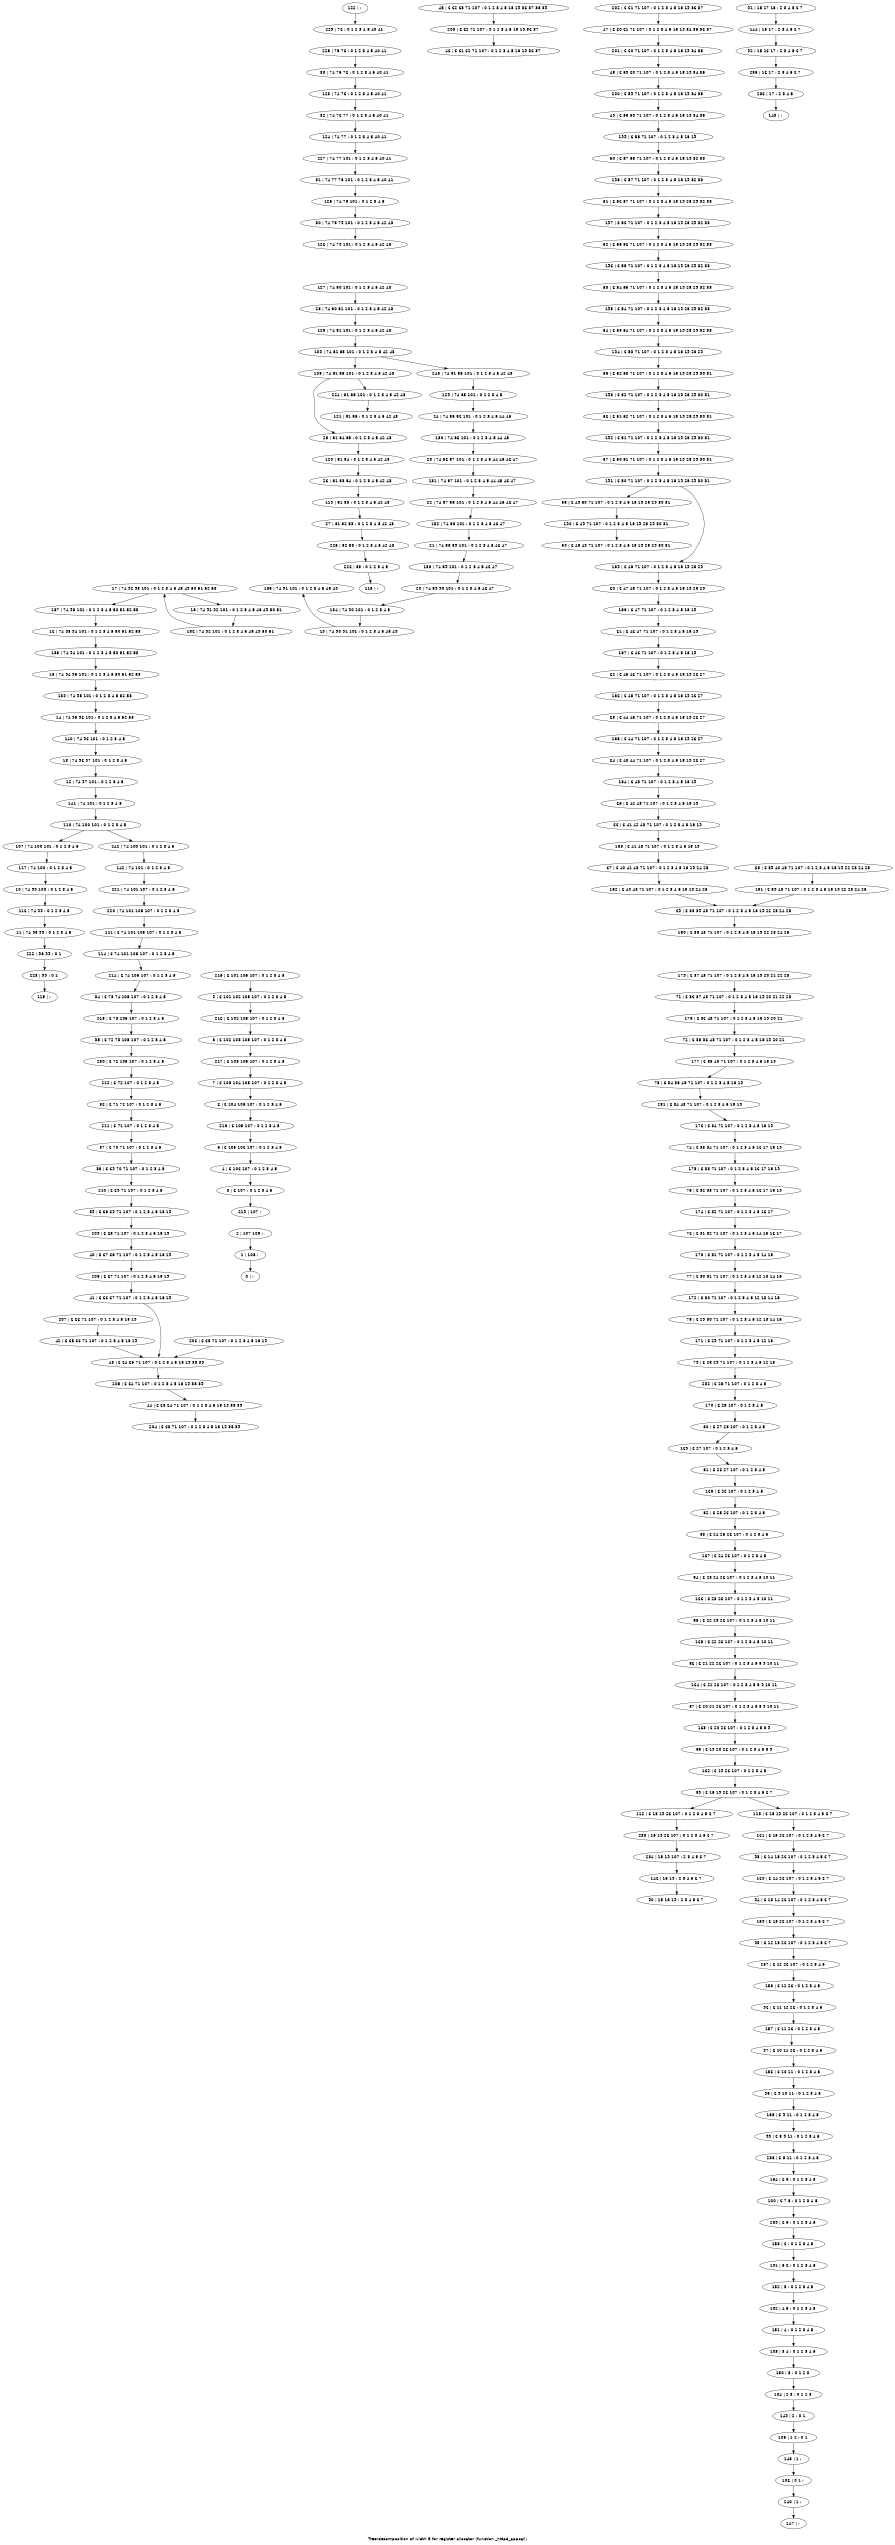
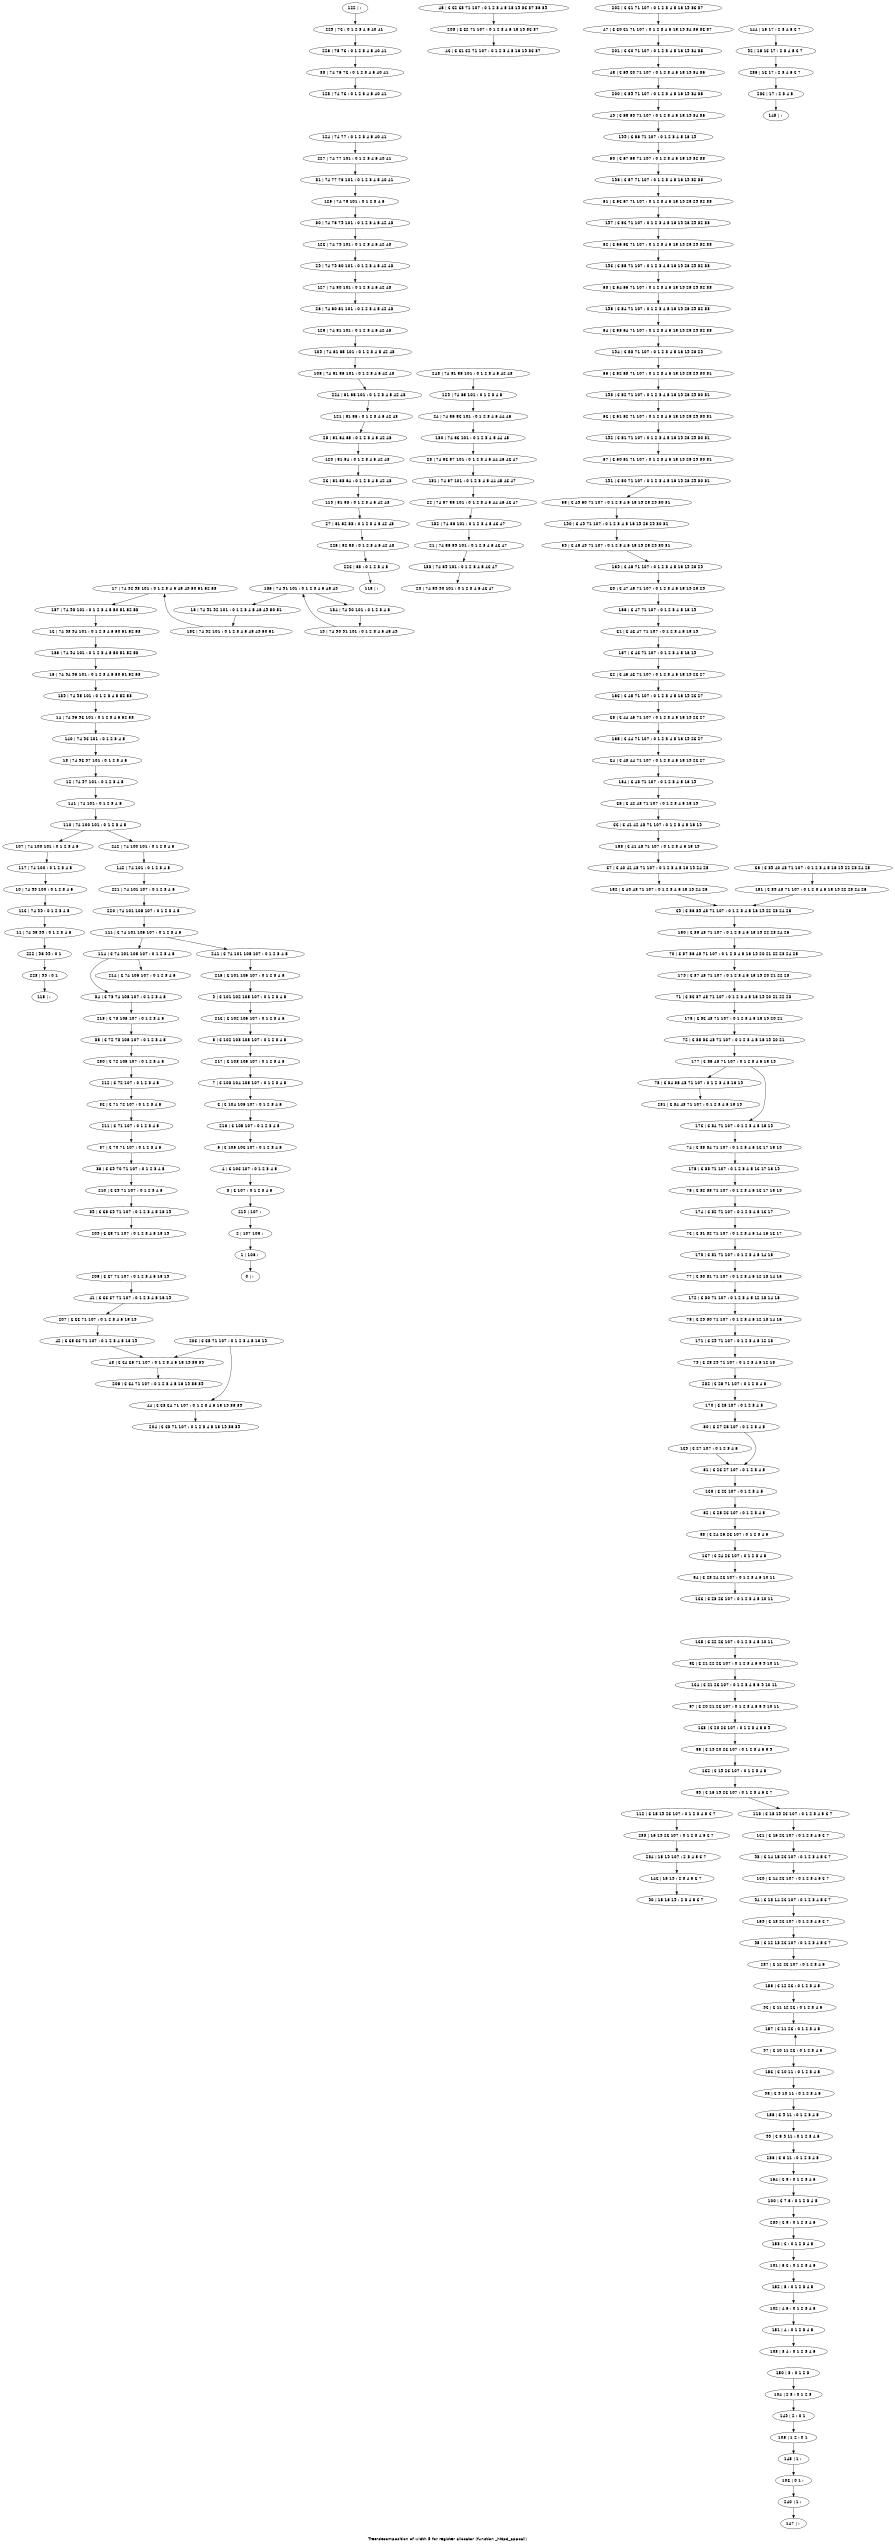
node "91 | 15 17 18 : 2 3 4 5 6 7": removed
edge "229 | 76 : 0 1 2 3 4 5 40 41" -> "228 | 75 76 : 0 1 2 3 4 5 40 41": added
node "32 | 74 76 77 : 0 1 2 3 4 5 40 41": removed
node "29 | 74 79 80 101 : 0 1 2 3 4 5 42 43": added
edge "28 | 74 80 81 101 : 0 1 2 3 4 5 42 43" -> "128 | 74 81 101 : 0 1 2 3 4 5 42 43": removed
edge "109 | 74 81 85 101 : 0 1 2 3 4 5 42 43" -> "243 | 74 81 85 101 : 0 1 2 3 4 5 42 43": removed
edge "108 | 74 81 85 101 : 0 1 2 3 4 5 42 43" -> "25 | 81 84 85 : 0 1 2 3 4 5 42 43": now "121 | 81 85 : 0 1 2 3 4 5 42 43" -> "25 | 81 84 85 : 0 1 2 3 4 5 42 43"
edge "57 | 6 50 51 71 107 : 0 1 2 3 4 5 18 19 28 29 30 31" -> "191 | 6 50 71 107 : 0 1 2 3 4 5 18 19 28 29 30 31": removed
edge "191 | 6 50 71 107 : 0 1 2 3 4 5 18 19 28 29 30 31" -> "189 | 6 48 71 107 : 0 1 2 3 4 5 18 19 28 29": now "59 | 6 48 49 71 107 : 0 1 2 3 4 5 18 19 28 29 30 31" -> "189 | 6 48 71 107 : 0 1 2 3 4 5 18 19 28 29"
edge "17 | 74 92 93 101 : 0 1 2 3 4 5 48 49 50 51 52 53" -> "18 | 74 91 92 101 : 0 1 2 3 4 5 48 49 50 51": now "135 | 74 91 101 : 0 1 2 3 4 5 48 49" -> "18 | 74 91 92 101 : 0 1 2 3 4 5 48 49 50 51"
edge "20 | 74 89 90 101 : 0 1 2 3 4 5 46 47" -> "134 | 74 90 101 : 0 1 2 3 4 5": now "135 | 74 91 101 : 0 1 2 3 4 5 48 49" -> "134 | 74 90 101 : 0 1 2 3 4 5"
edge "62 | 6 45 46 71 107 : 0 1 2 3 4 5 18 19 26 27" -> "186 | 6 45 71 107 : 0 1 2 3 4 5 18 19 26 27": added
node "241 | 6 74 101 105 107 : 0 1 2 3 4 5": added
node "70 | 6 37 38 43 71 107 : 0 1 2 3 4 5 18 19 20 21 22 23 24 25": added
edge "214 | 6 74 105 107 : 0 1 2 3 4 5" -> "34 | 6 73 74 105 107 : 0 1 2 3 4 5": now "114 | 6 74 101 105 107 : 0 1 2 3 4 5" -> "34 | 6 73 74 105 107 : 0 1 2 3 4 5"
edge "231 | 6 34 43 71 107 : 0 1 2 3 4 5 18 19" -> "176 | 6 34 71 107 : 0 1 2 3 4 5 18 19": now "177 | 6 35 43 71 107 : 0 1 2 3 4 5 18 19" -> "176 | 6 34 71 107 : 0 1 2 3 4 5 18 19"
edge "5 | 6 105 106 107 : 0 1 2 3 4 5" -> "4 | 6 106 107 : 0 1 2 3 4 5": removed
edge "219 | 107 :" -> "2 | 107 108 :": added
node "40 | 6 67 68 71 107 : 0 1 2 3 4 5 18 19": removed
edge "41 | 6 66 67 71 107 : 0 1 2 3 4 5 18 19" -> "43 | 6 64 65 71 107 : 0 1 2 3 4 5 18 19 38 39": now "41 | 6 66 67 71 107 : 0 1 2 3 4 5 18 19" -> "207 | 6 66 71 107 : 0 1 2 3 4 5 18 19"
edge "205 | 6 64 71 107 : 0 1 2 3 4 5 18 19 38 39" -> "44 | 6 63 64 71 107 : 0 1 2 3 4 5 18 19 38 39": now "206 | 6 65 71 107 : 0 1 2 3 4 5 18 19" -> "44 | 6 63 64 71 107 : 0 1 2 3 4 5 18 19 38 39"
edge "80 | 6 27 28 107 : 0 1 2 3 4 5" -> "169 | 6 27 107 : 0 1 2 3 4 5": now "80 | 6 27 28 107 : 0 1 2 3 4 5" -> "81 | 6 26 27 107 : 0 1 2 3 4 5"
node "85 | 6 22 23 26 107 : 0 1 2 3 4 5 10 11": removed
edge "89 | 6 15 19 26 107 : 0 1 2 3 4 5 6 7" -> "112 | 6 15 19 26 107 : 0 1 2 3 4 5 6 7": removed
edge "160 | 6 14 26 107 : 0 1 2 3 4 5 6 7" -> "94 | 6 13 14 26 107 : 0 1 2 3 4 5 6 7": removed
edge "237 | 6 12 26 107 : 0 1 2 3 4 5" -> "158 | 6 12 26 : 0 1 2 3 4 5": removed
edge "157 | 6 11 26 : 0 1 2 3 4 5" -> "97 | 6 10 11 26 : 0 1 2 3 4 5": reversed
edge "103 | 3 4 : 0 1 2 3 4 5" -> "150 | 3 : 0 1 2 3": removed
